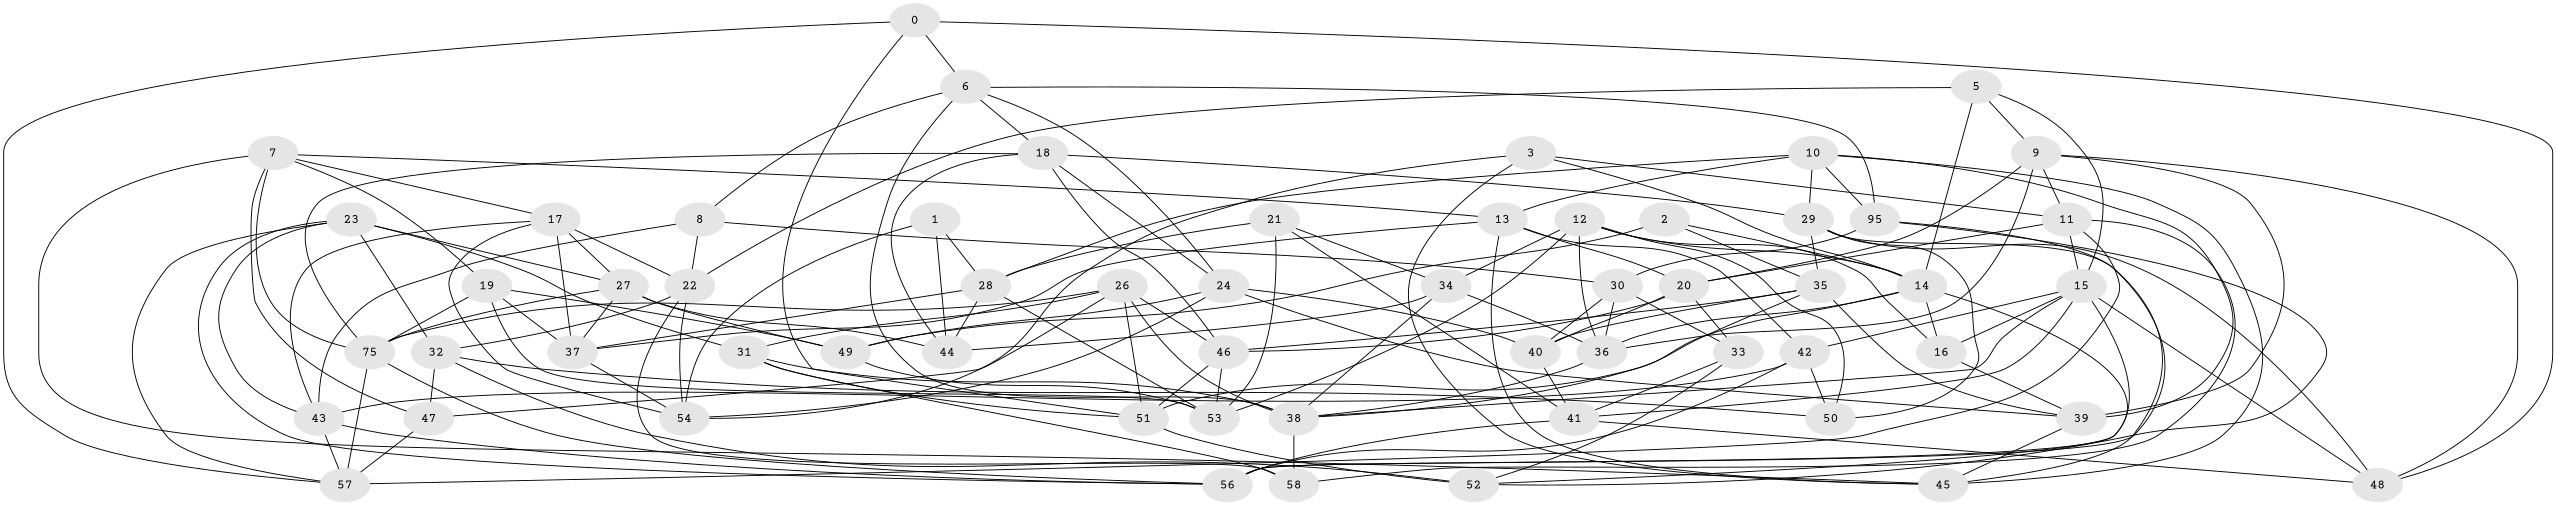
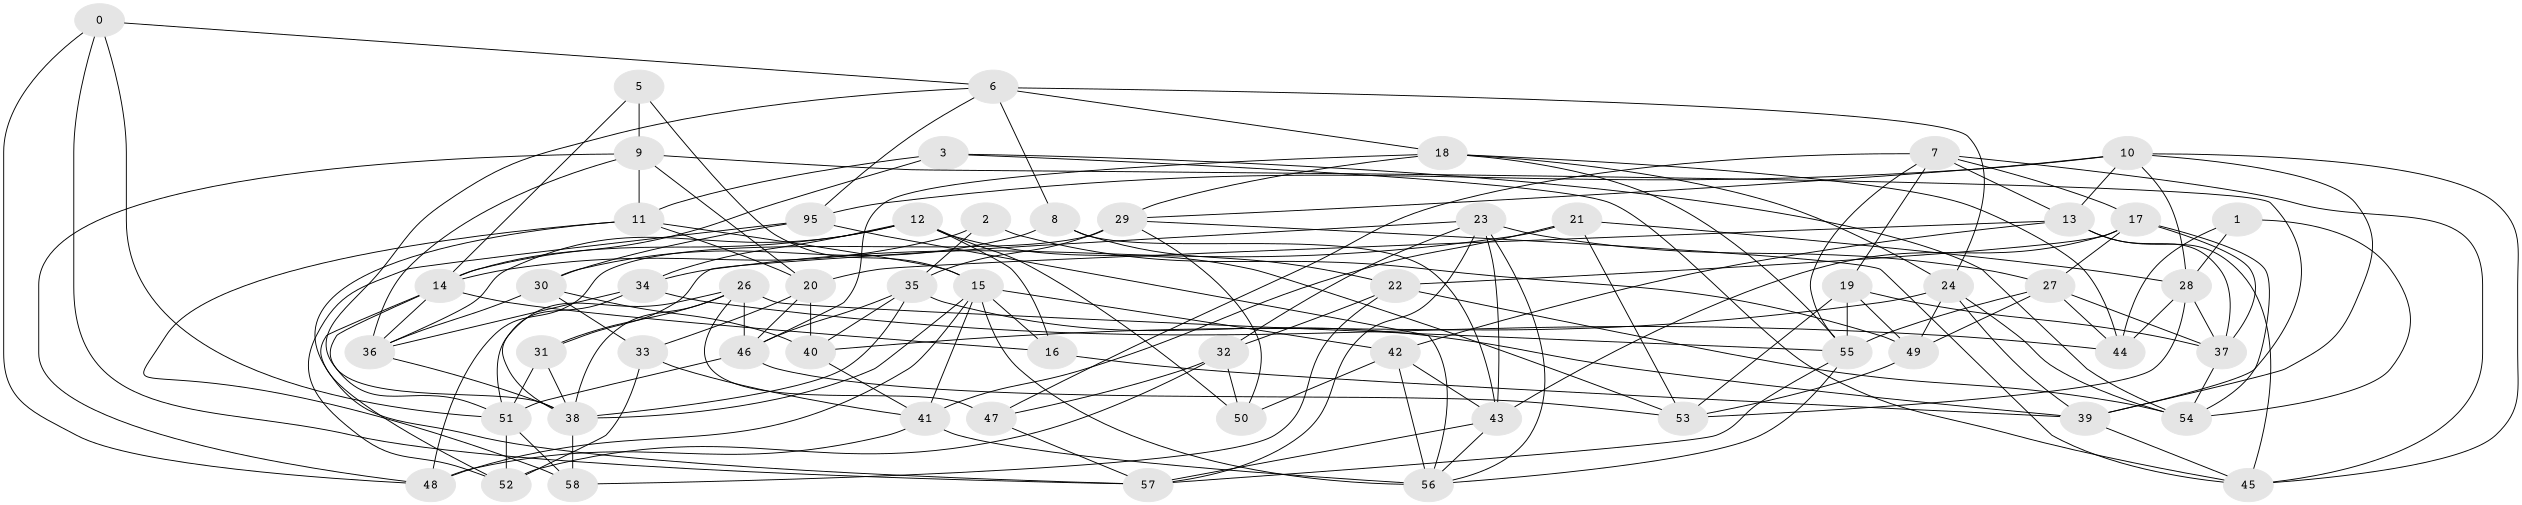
edge "5" -- "22": removed
node "75": label "75" -> "55"
edge "31" -- "58": now "51" -- "58"
